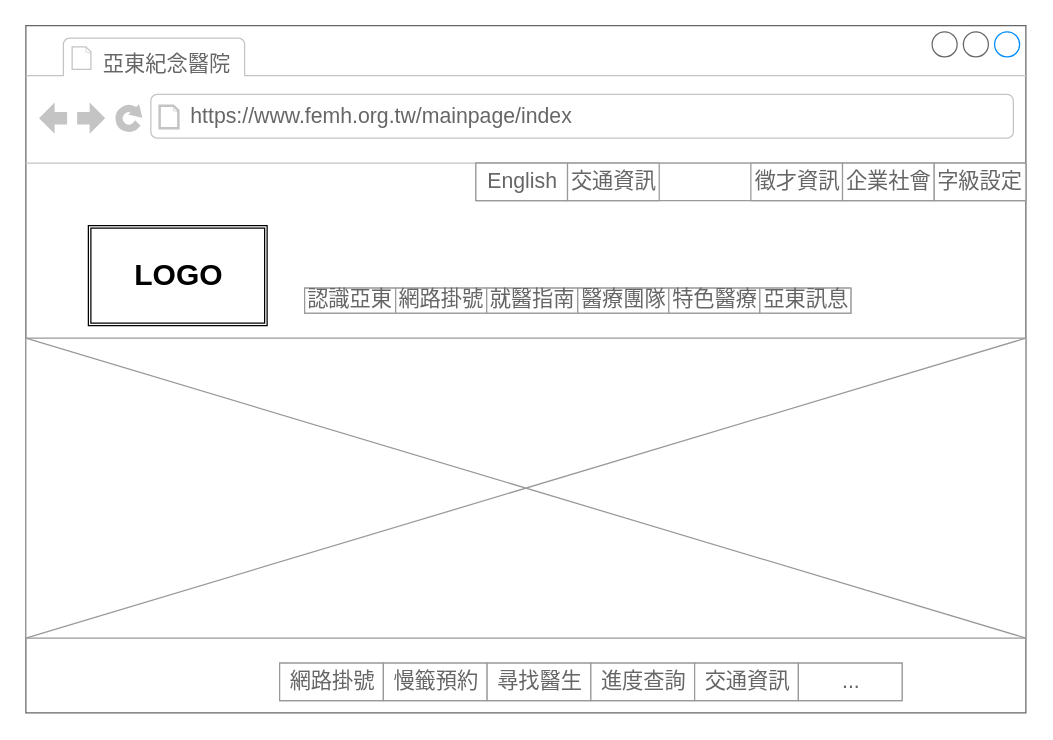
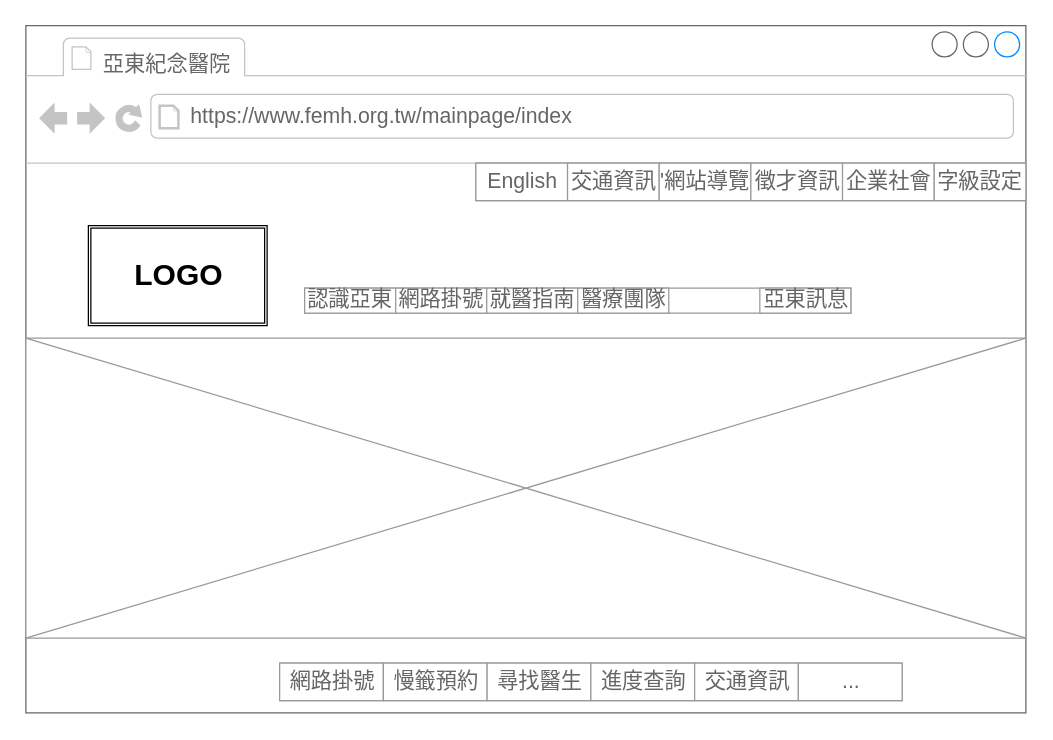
node "'網站導覽": added
node "特色醫療": removed
